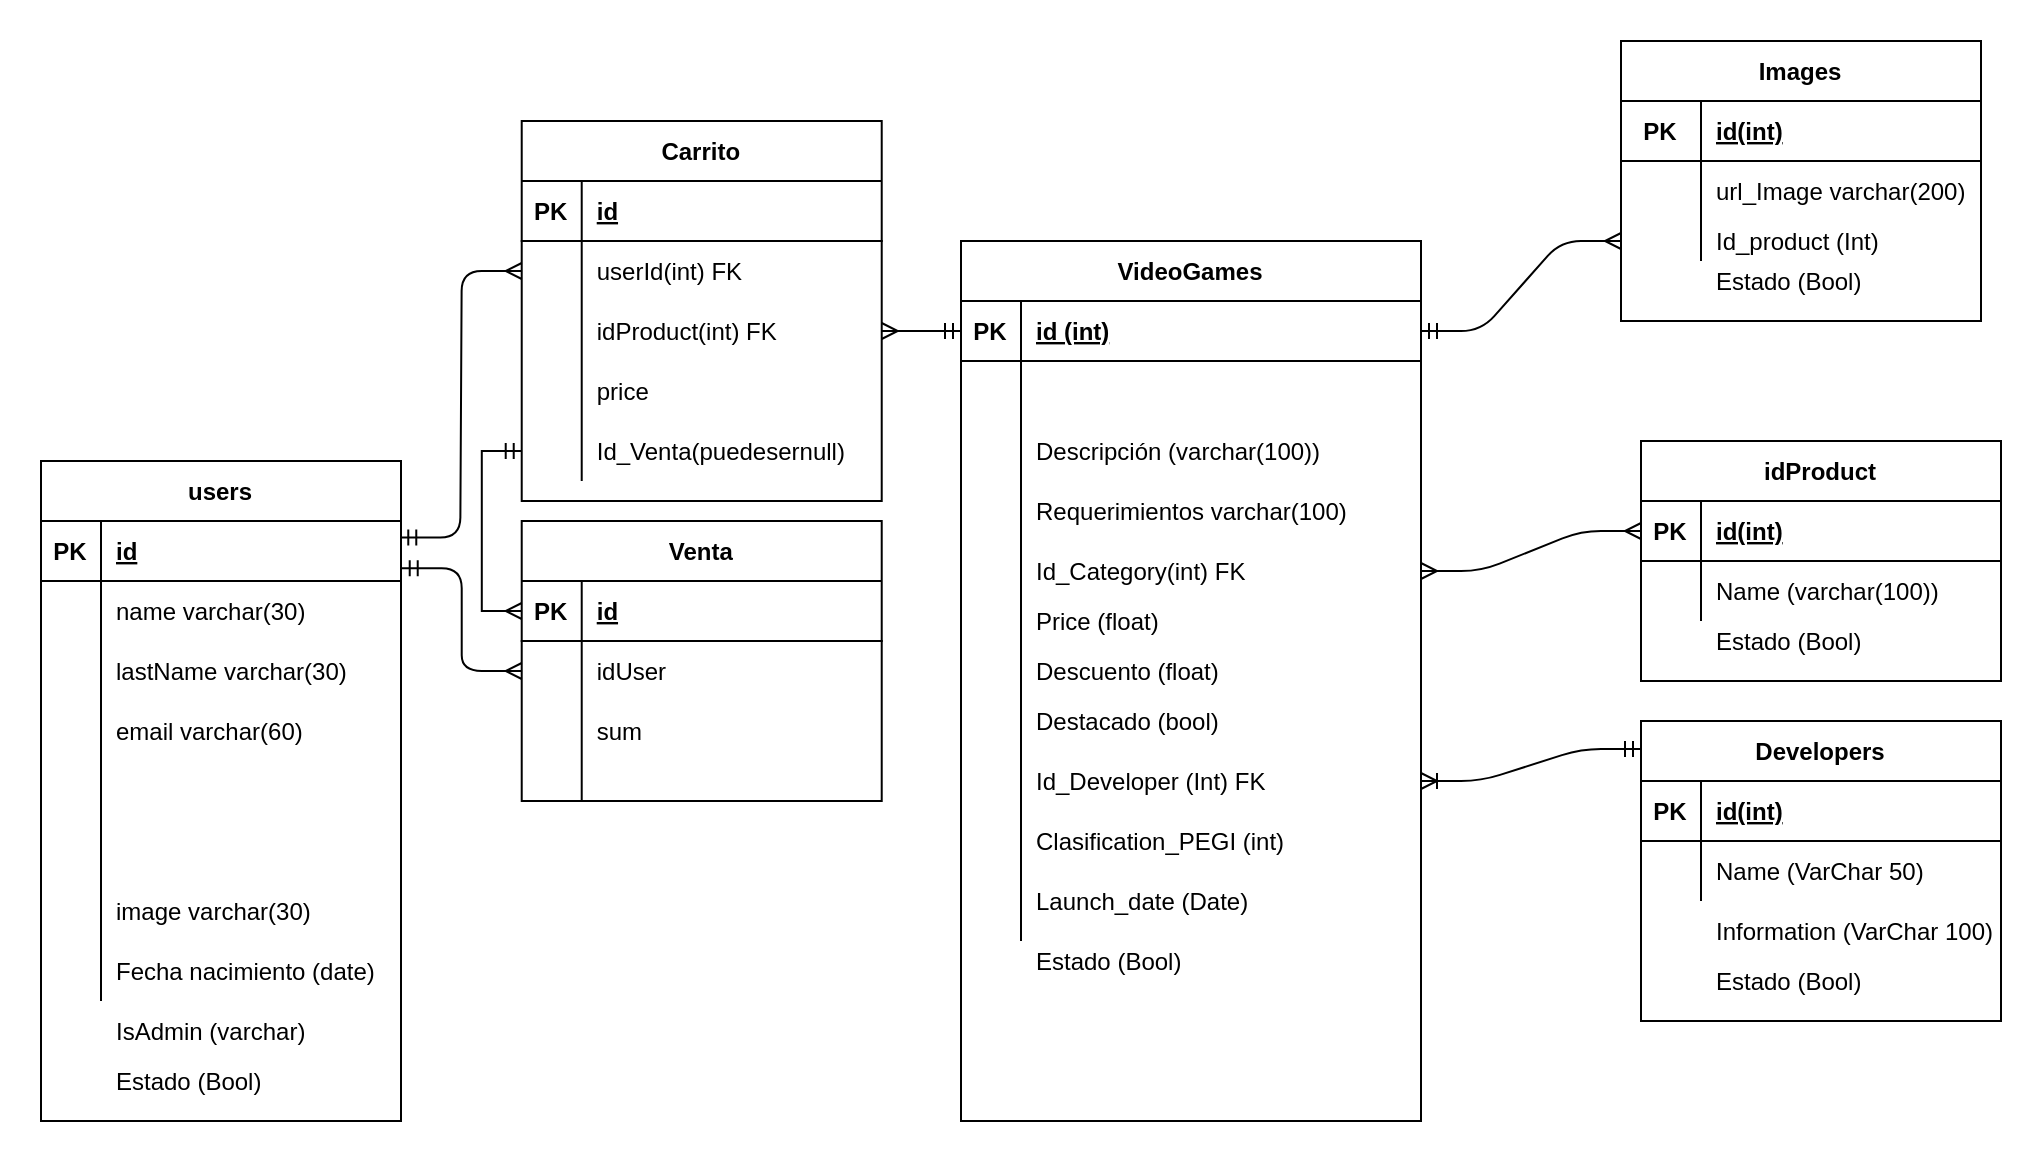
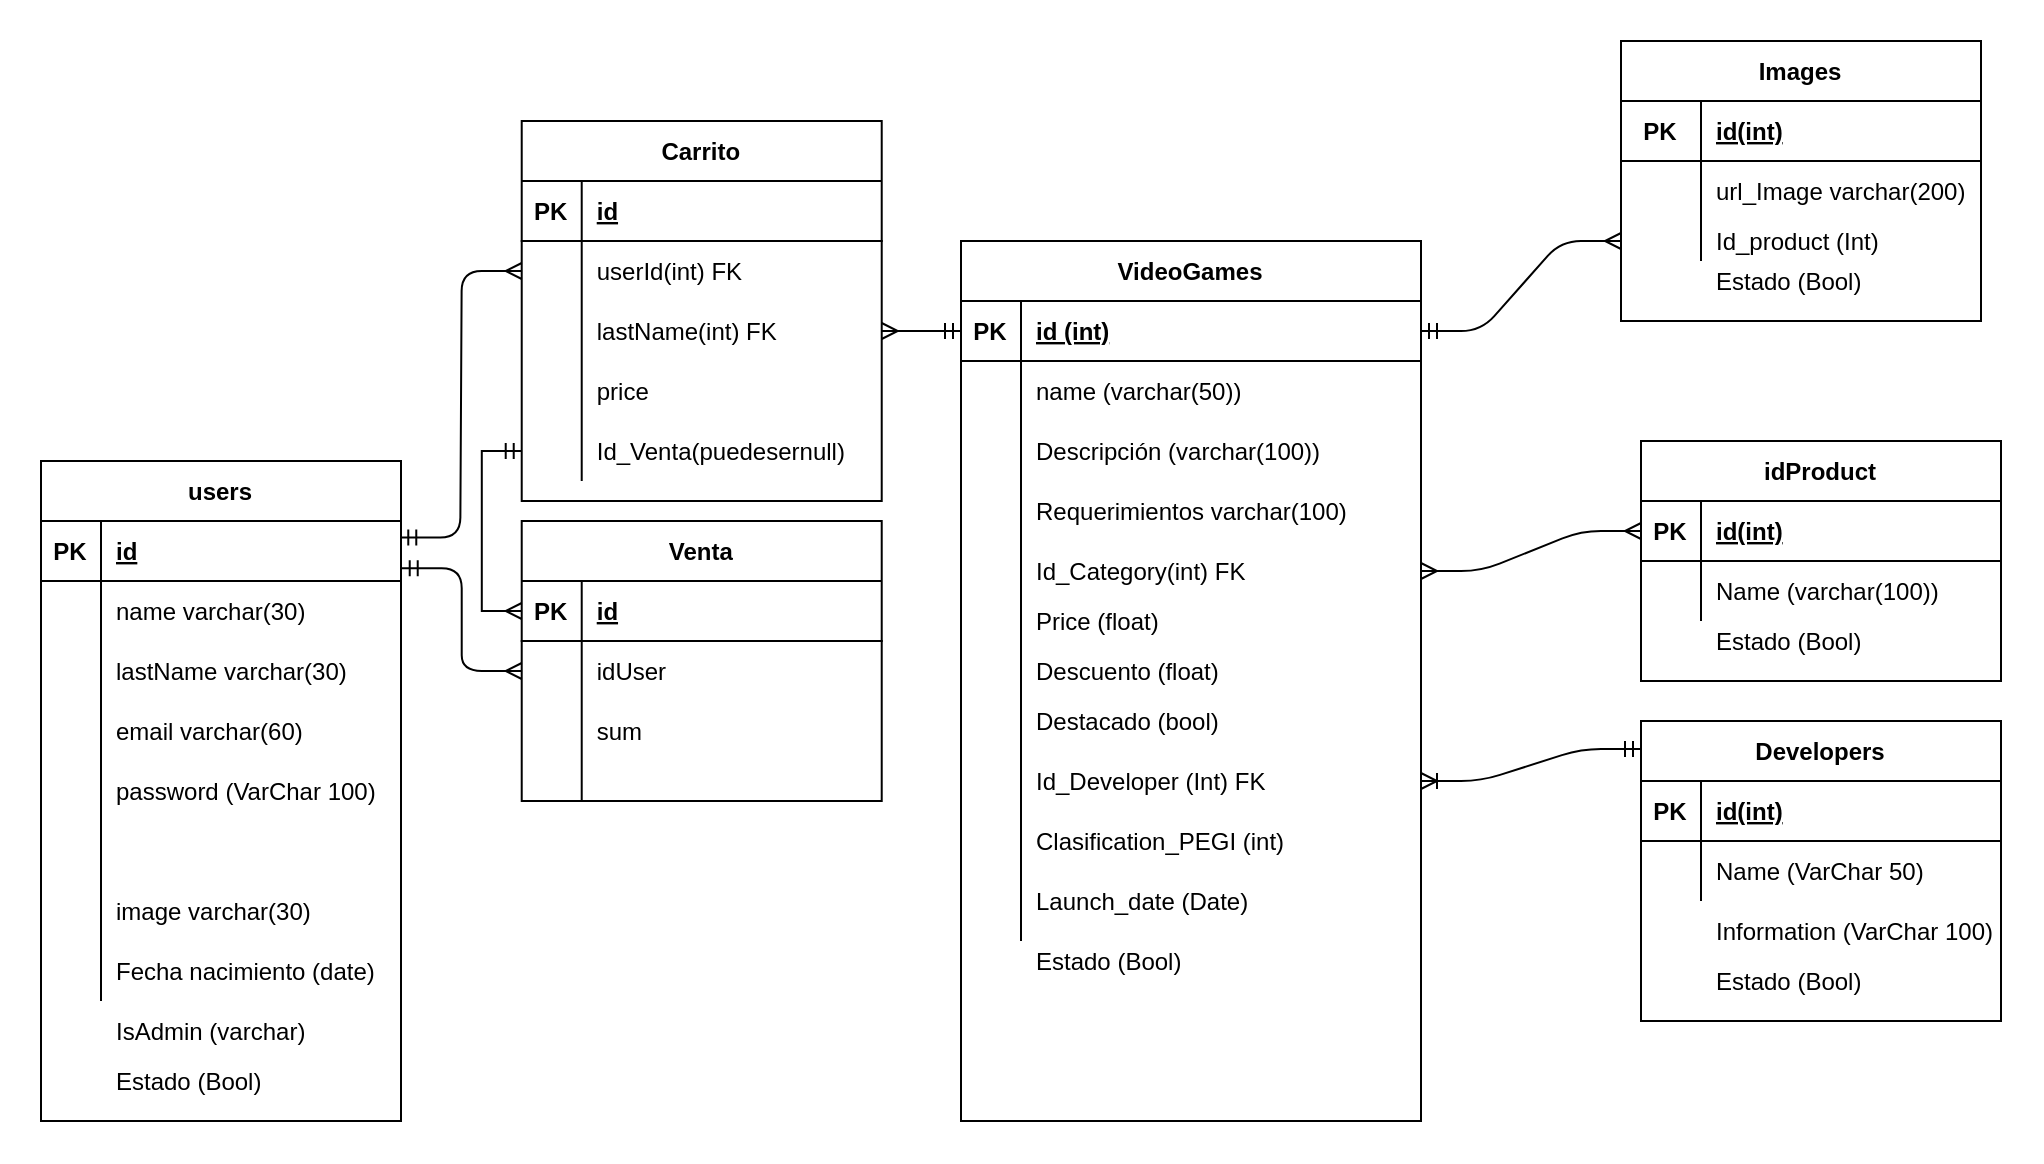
node "idProduct(int) FK": label "idProduct(int) FK" -> "lastName(int) FK"
node "name (varchar(50))": added
node "password (VarChar 100)": added
